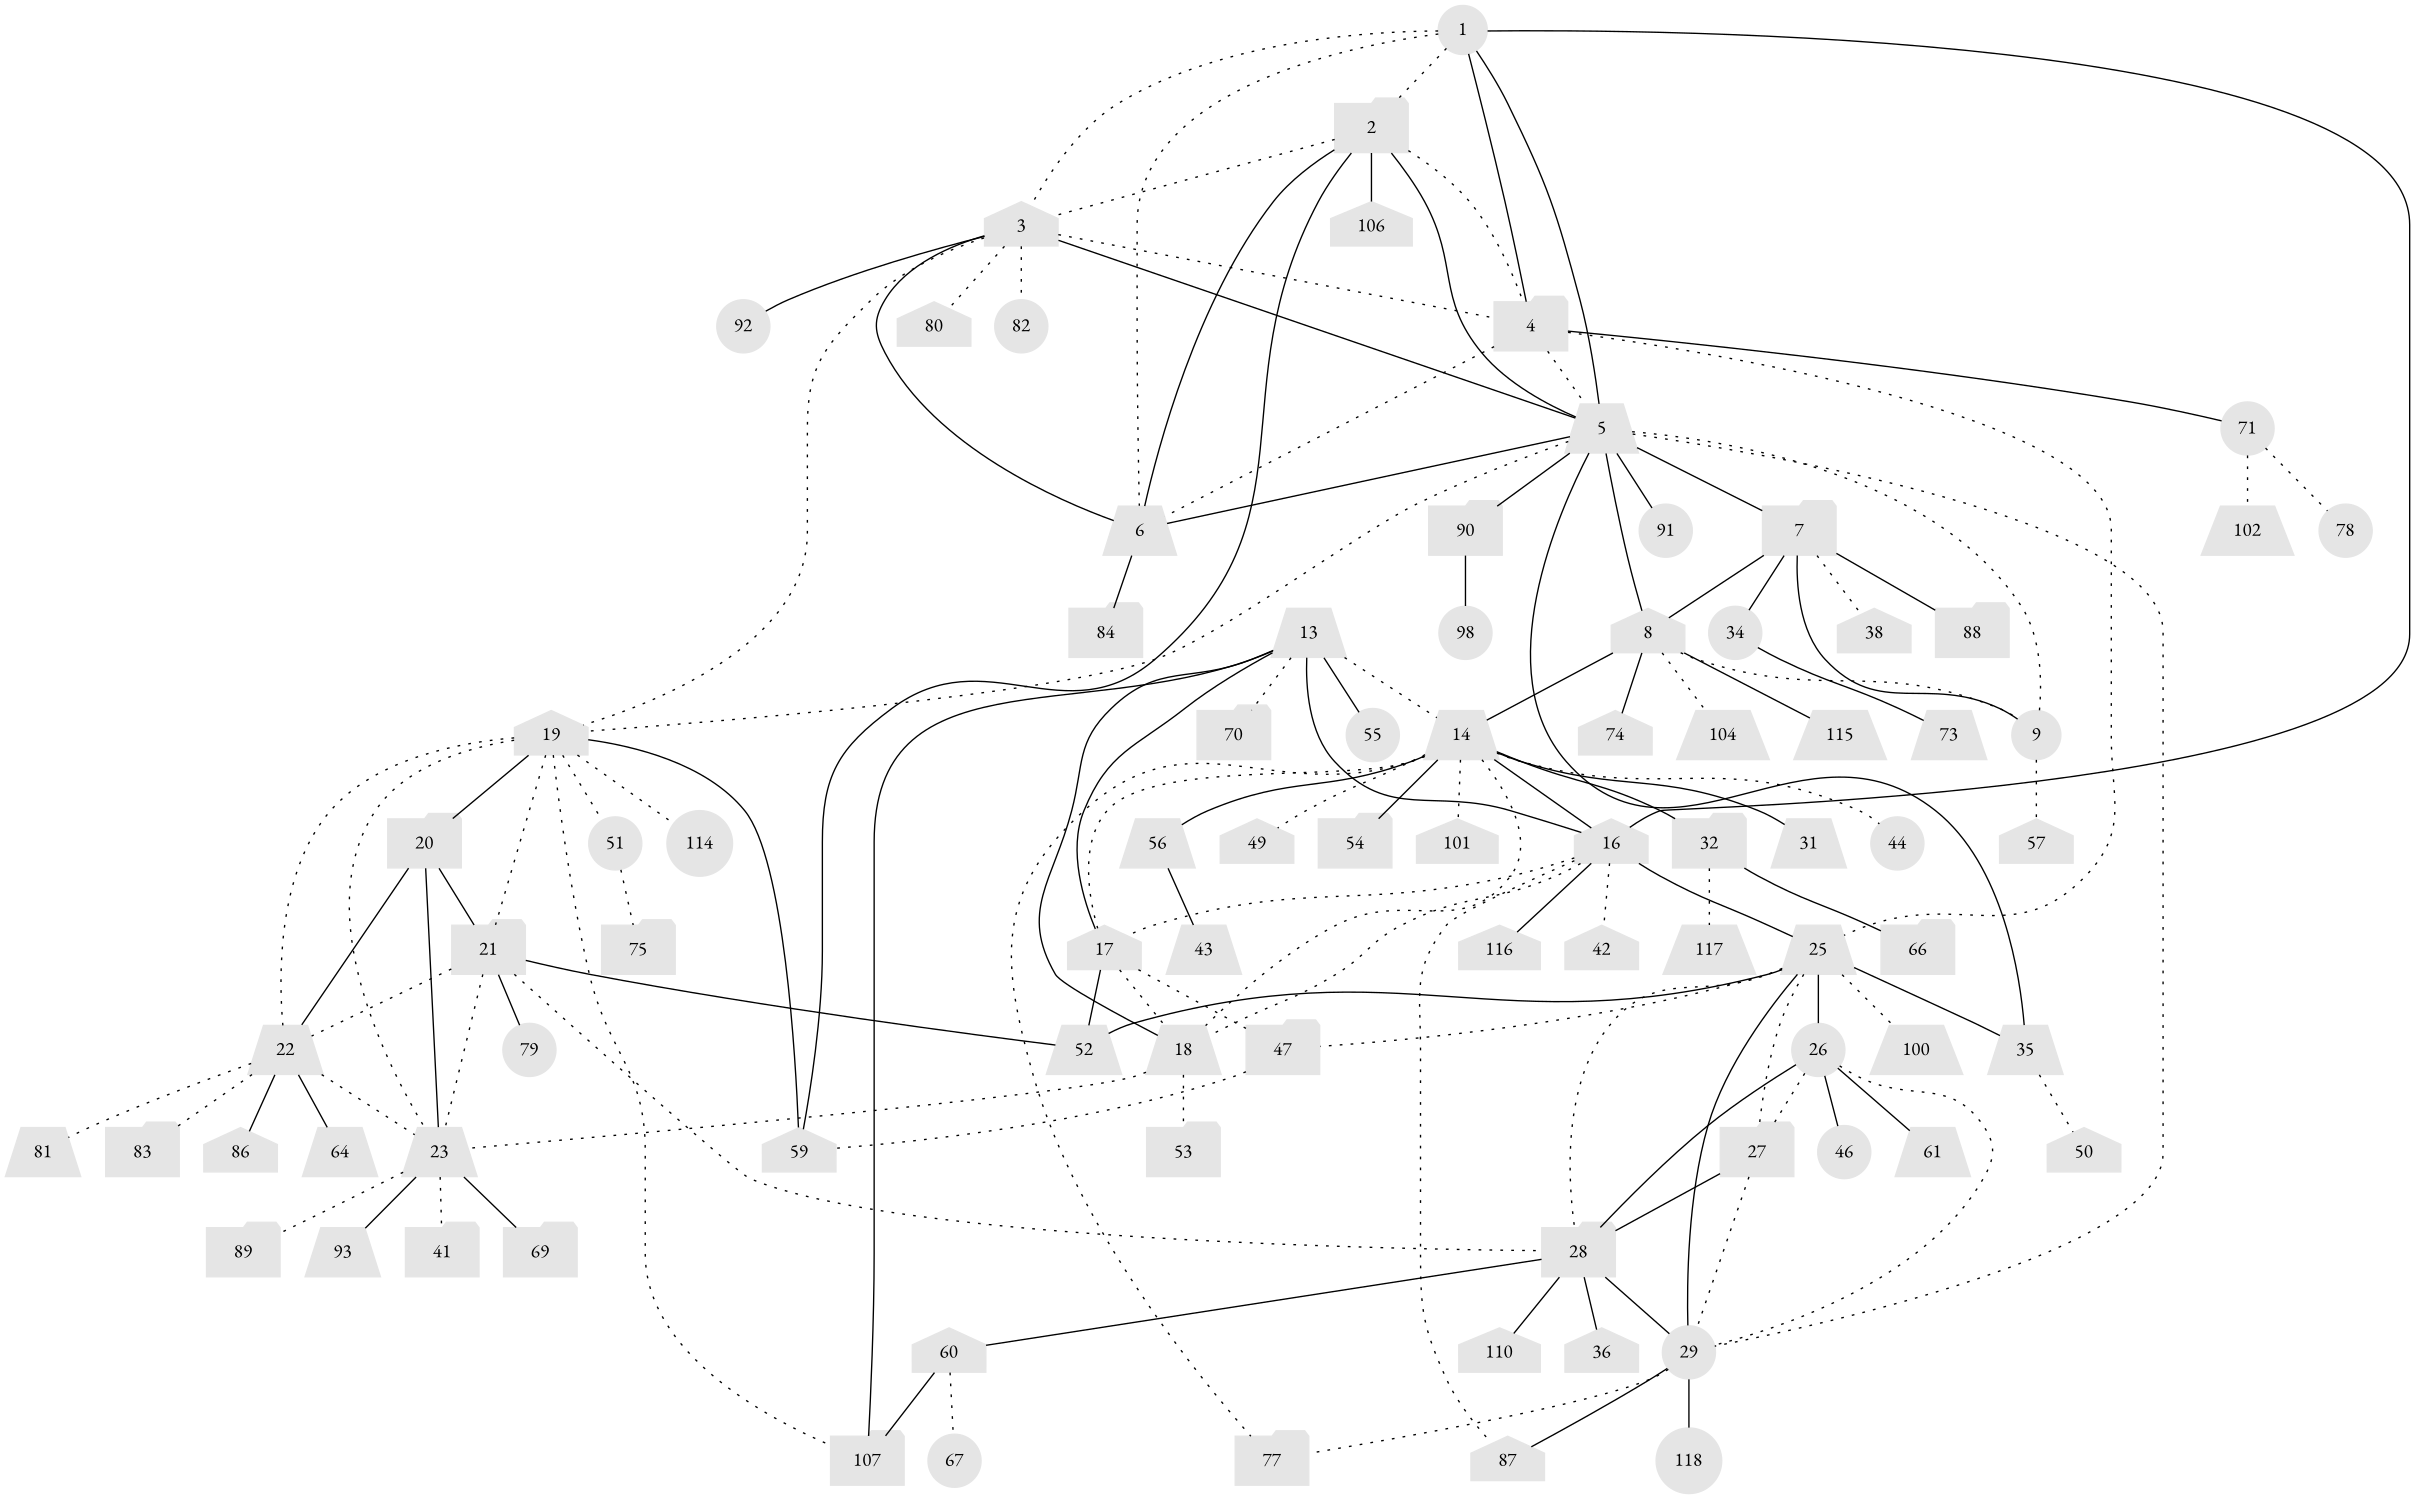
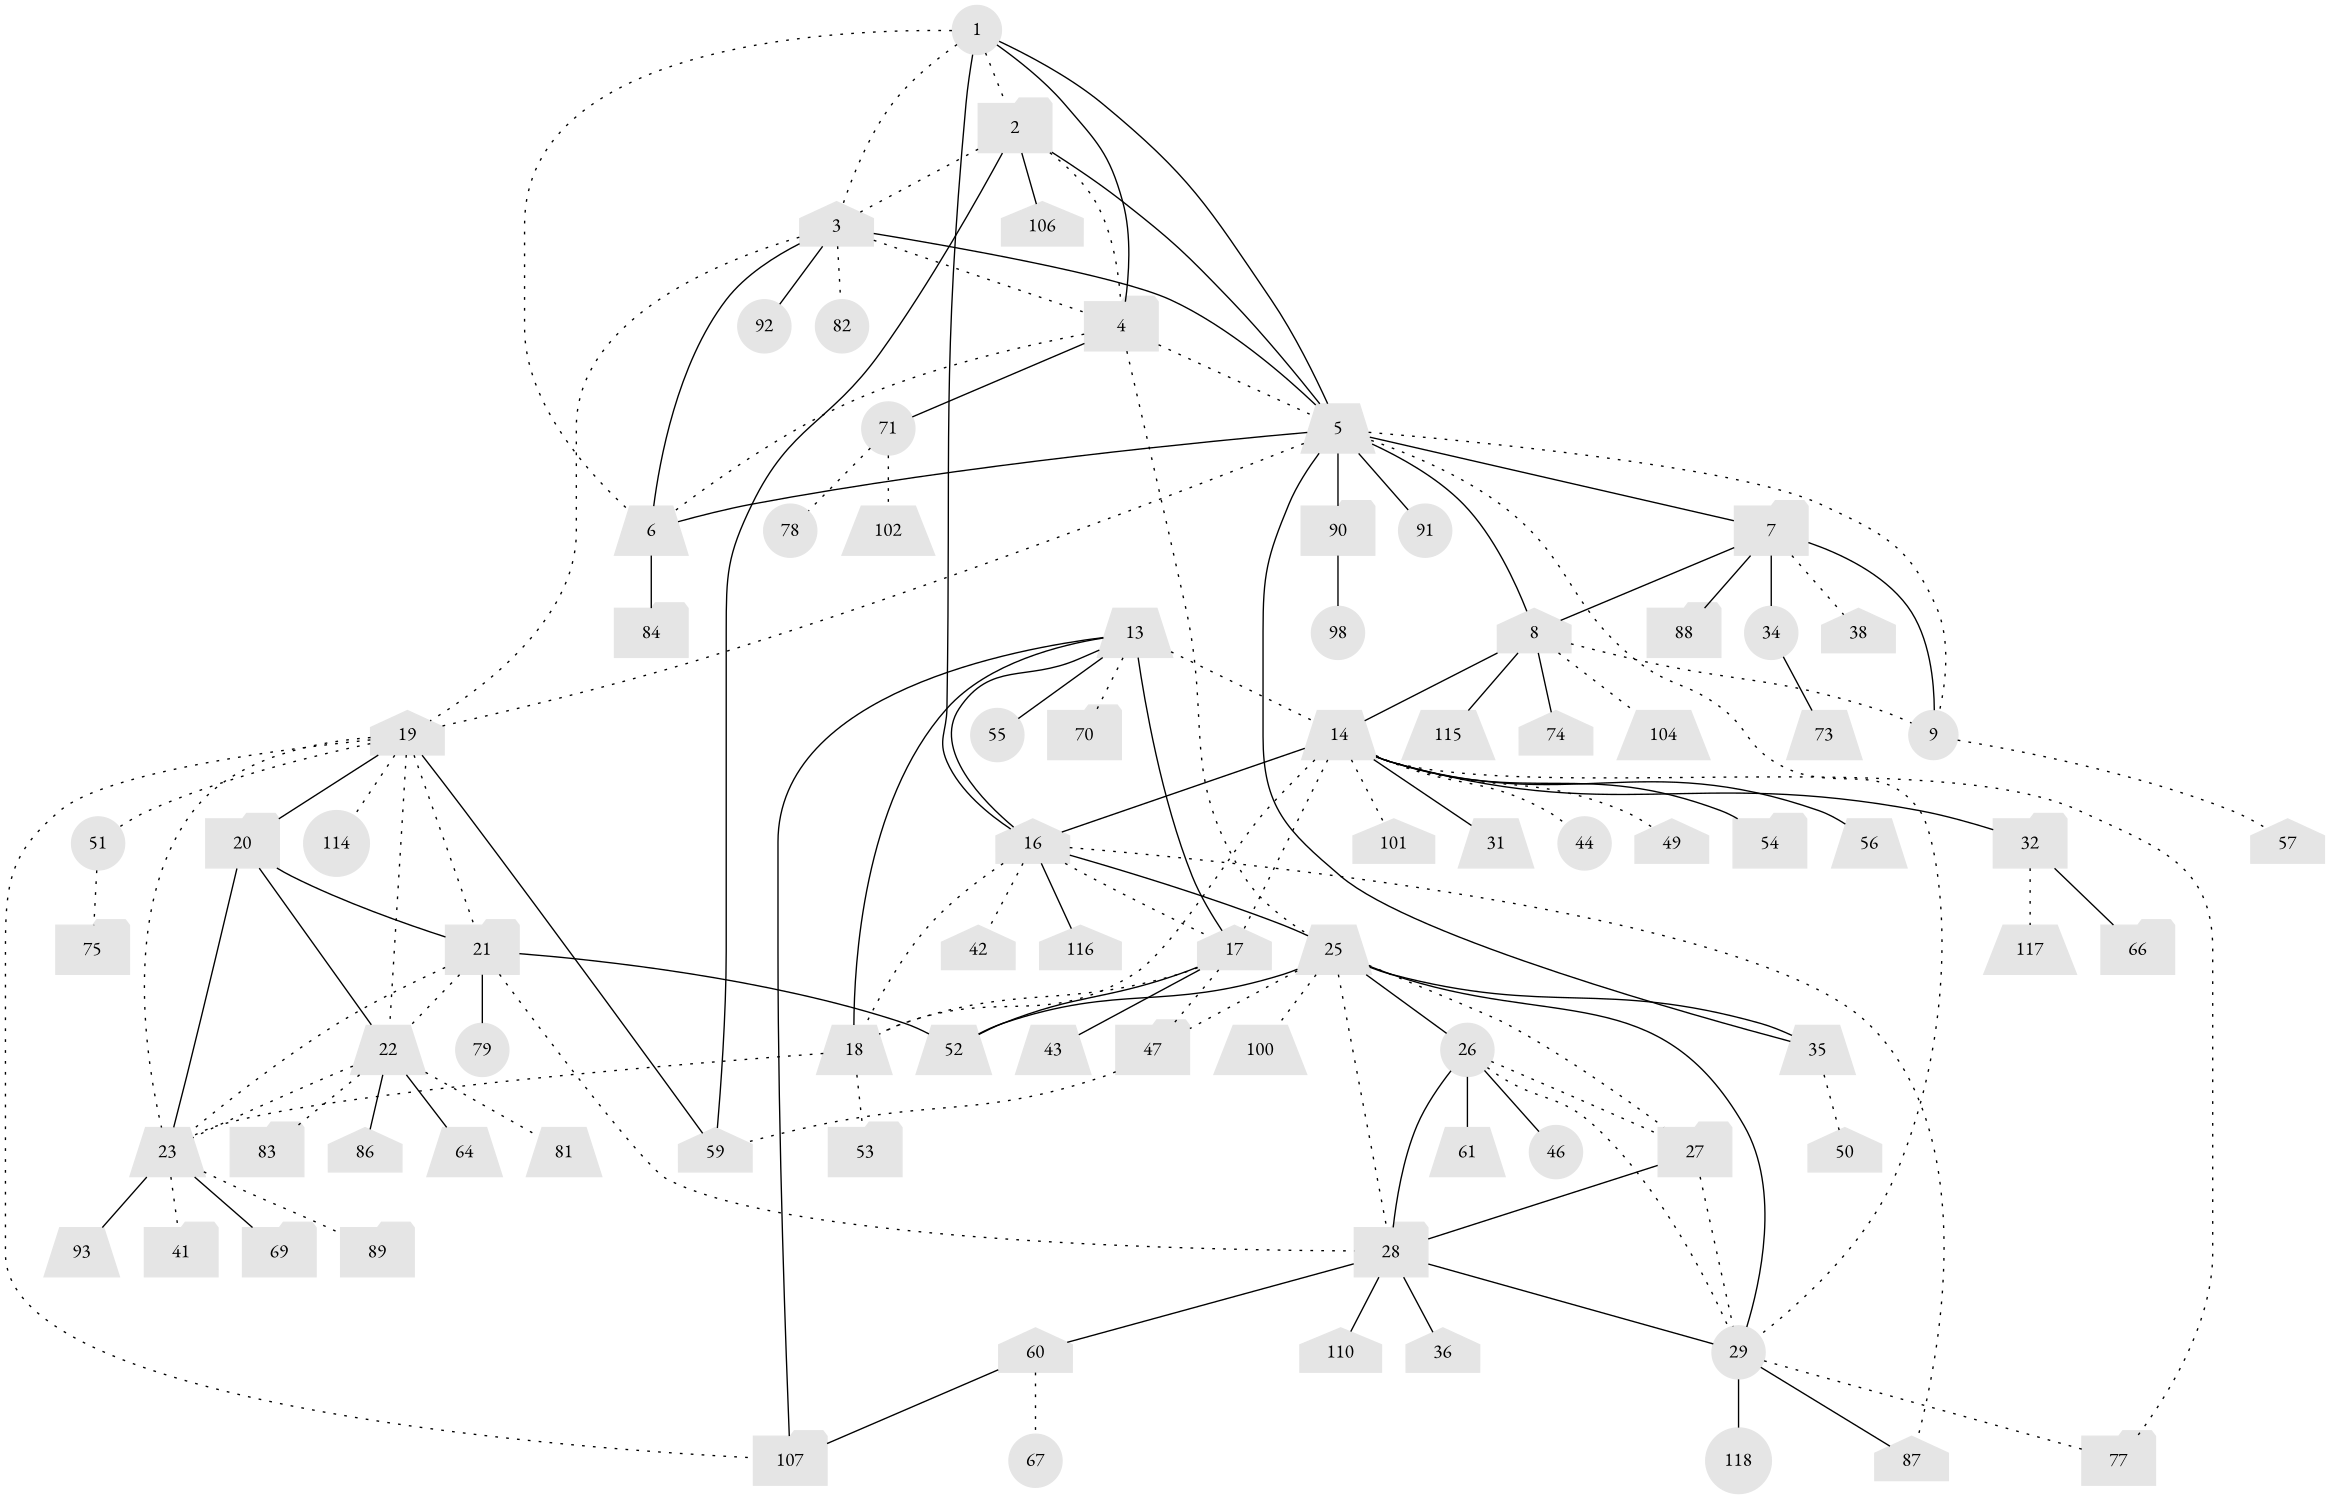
edge "2" -- "6": removed
node "80": removed
edge "56" -- "43": now "17" -- "43"
